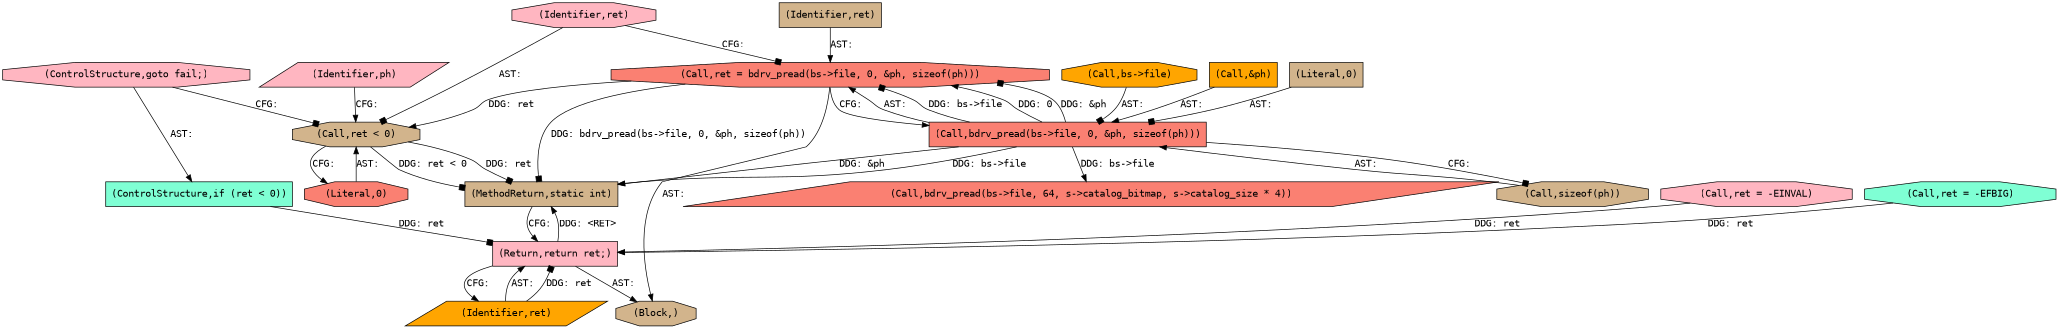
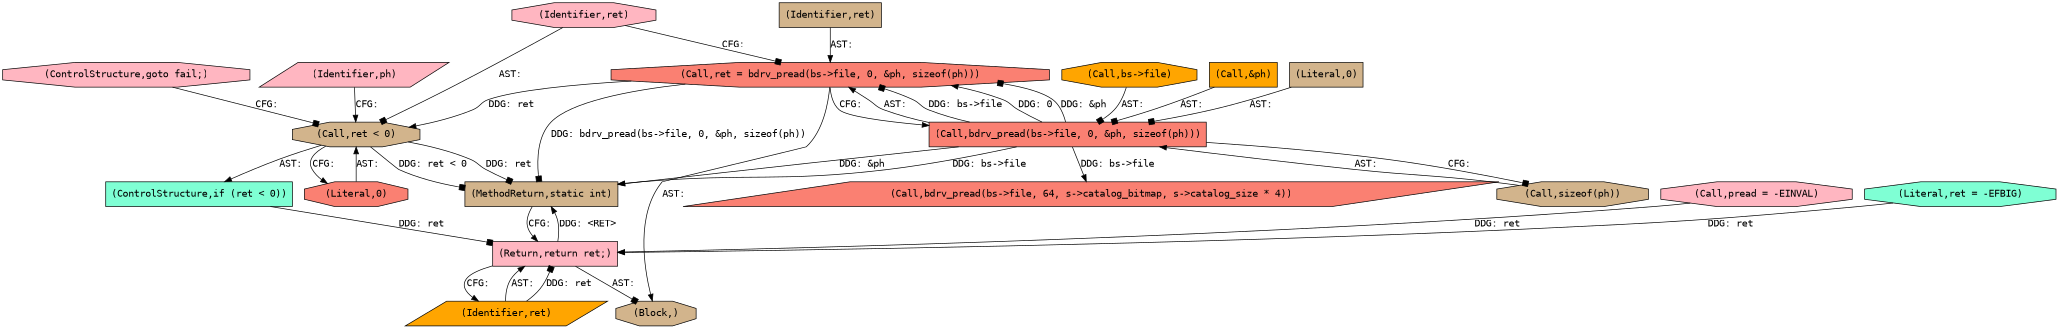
edge "(Call,&ph)" -> "(Call,bdrv_pread(bs->file, 0, &ph, sizeof(ph)))": arrowhead normal -> box
edge "(ControlStructure,goto fail;)" -> "(ControlStructure,if (ret < 0))": now "(Call,ret < 0)" -> "(ControlStructure,if (ret < 0))"
node "(Call,ret = -EINVAL)": label "(Call,ret = -EINVAL)" -> "(Call,pread = -EINVAL)"
node "(Call,ret = -EFBIG)": label "(Call,ret = -EFBIG)" -> "(Literal,ret = -EFBIG)"
edge "(Return,return ret;)" -> "(Block,)": arrowhead normal -> box
